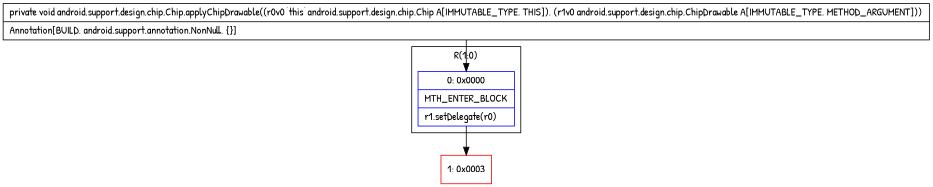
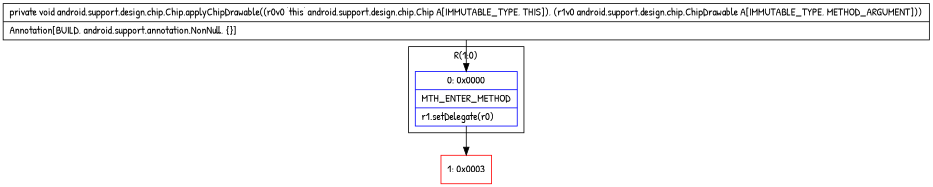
node "0: 0x0000": text "MTH_ENTER_BLOCK" -> "MTH_ENTER_METHOD"
